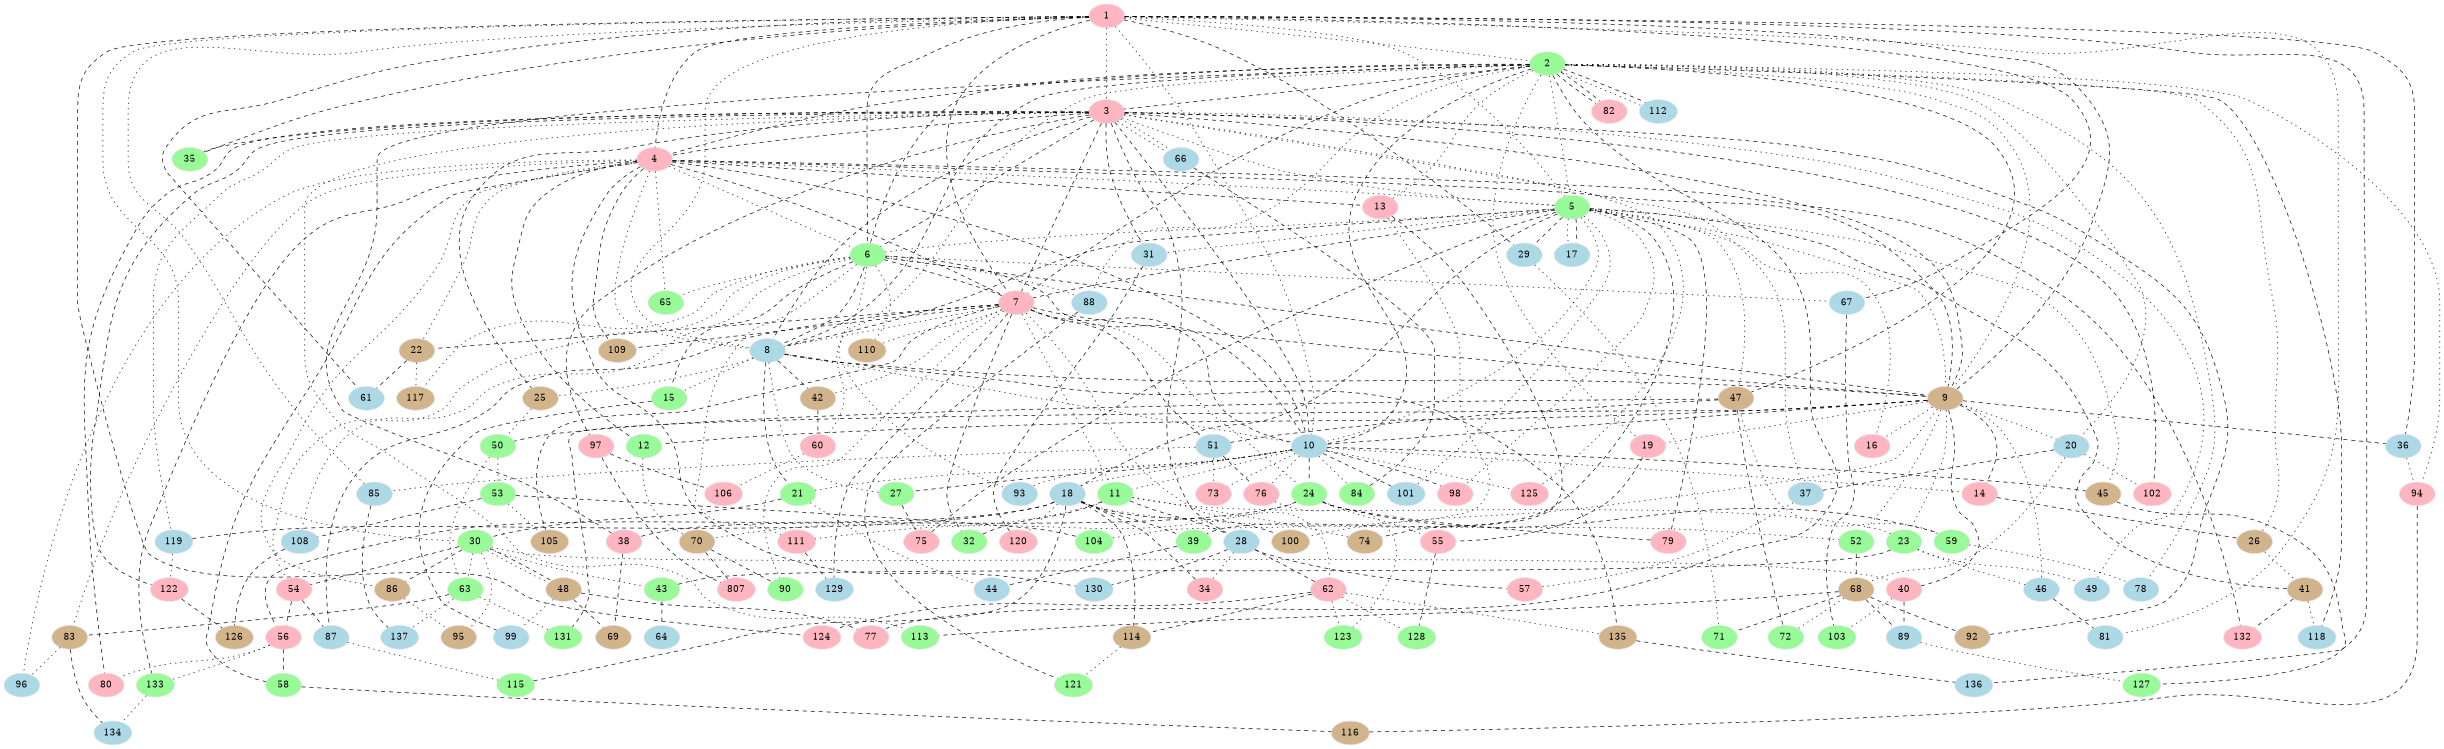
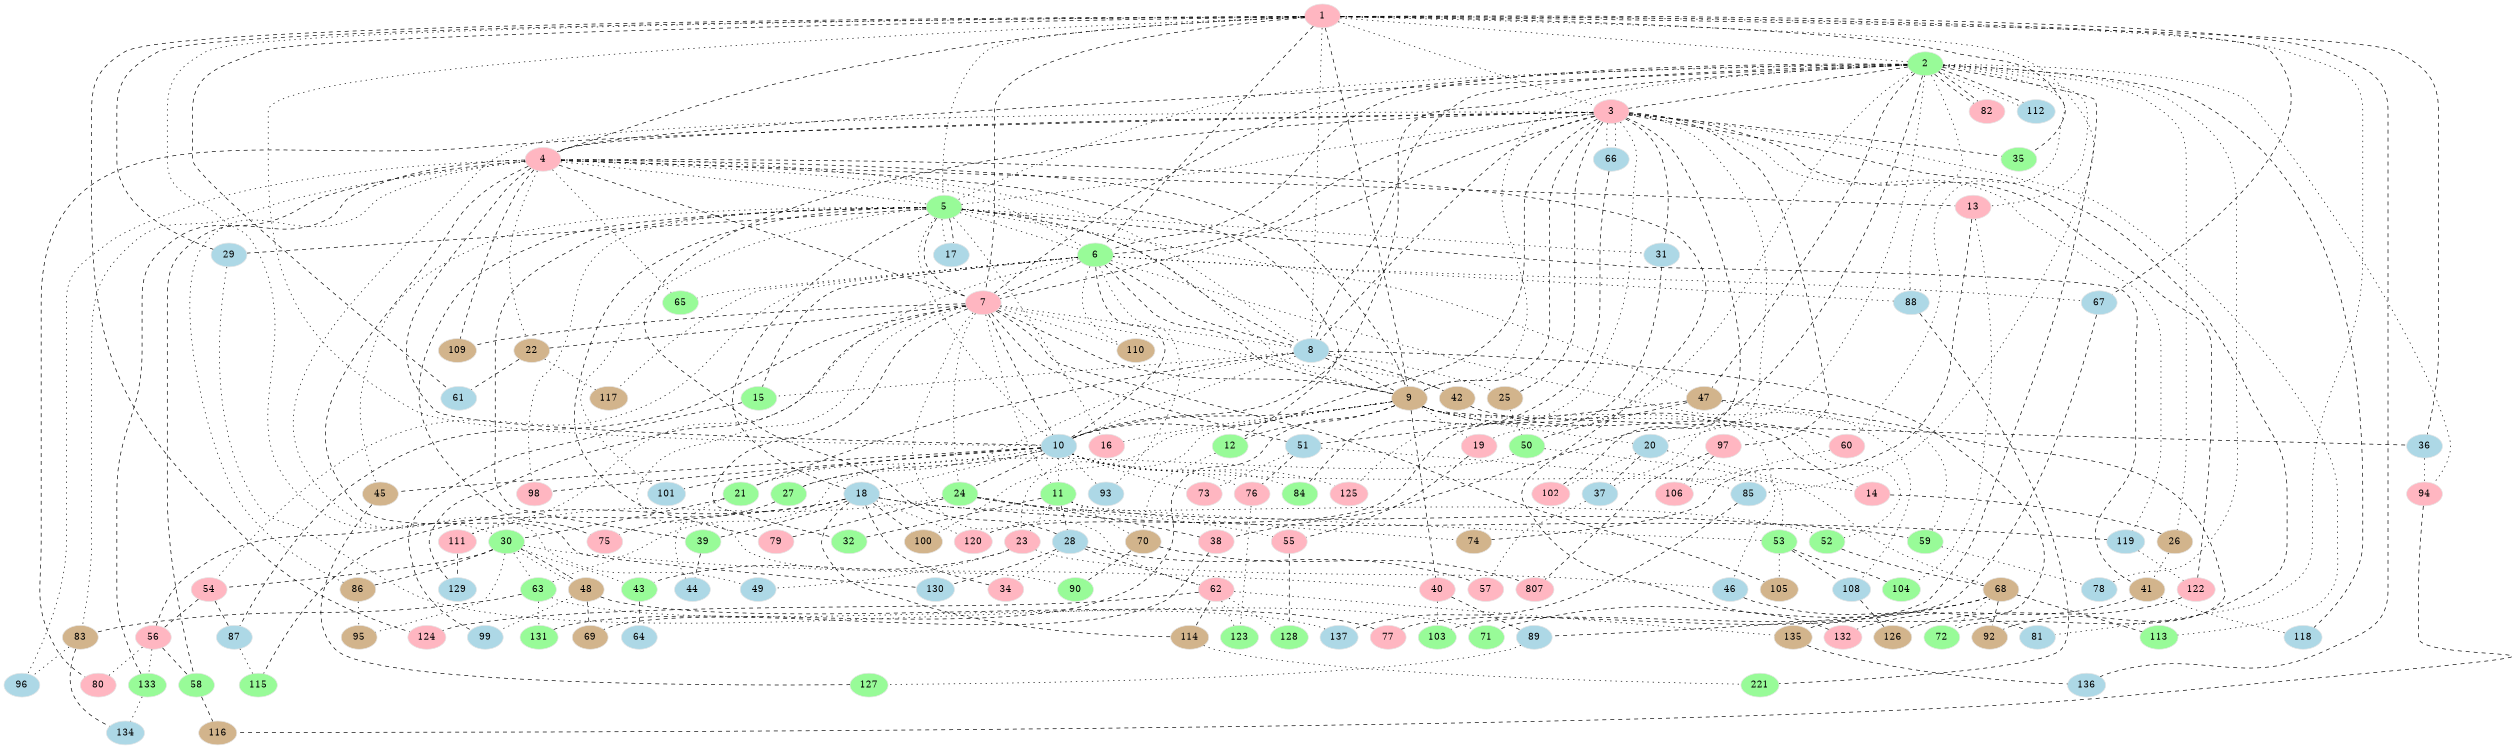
edge "11" -- "53": added
node "23": fillcolor palegreen -> lightpink
node "121": label "121" -> "221"
